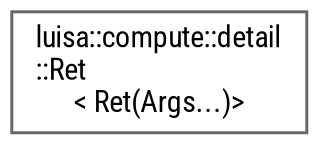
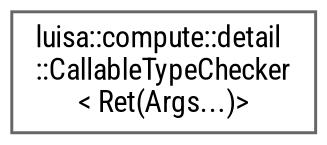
node "luisa::compute::detail ::Ret < Ret(Args...)>": label "luisa::compute::detail ::Ret < Ret(Args...)>" -> "luisa::compute::detail ::CallableTypeChecker < Ret(Args...)>"
